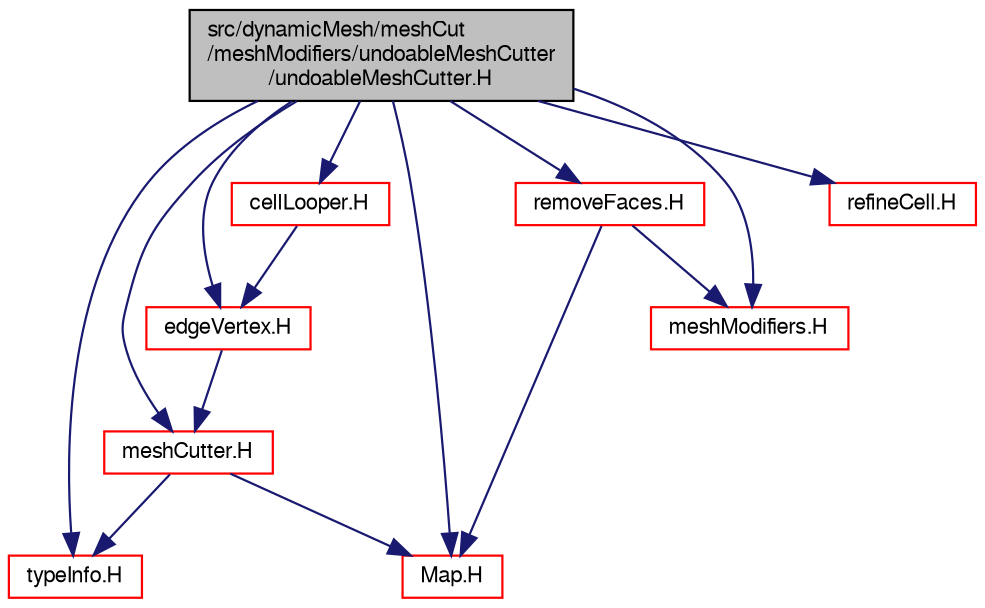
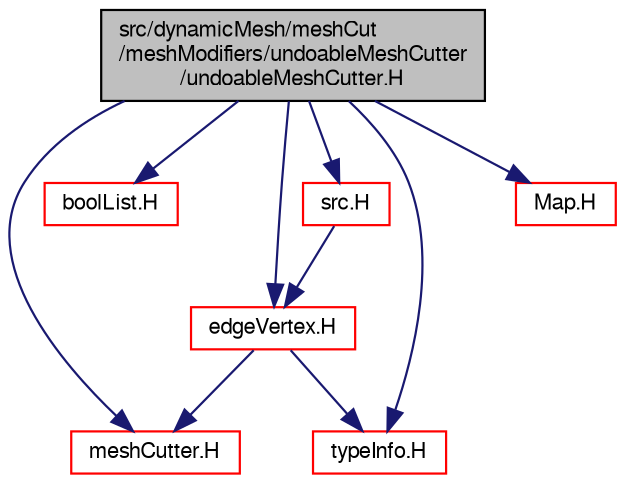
node "cellLooper.H": label "cellLooper.H" -> "src.H"
node "removeFaces.H": removed
node "refineCell.H": removed
node "meshModifiers.H": label "meshModifiers.H" -> "boolList.H"
edge "meshCutter.H" -> "typeInfo.H": now "edgeVertex.H" -> "typeInfo.H"
edge "meshCutter.H" -> "Map.H": removed
